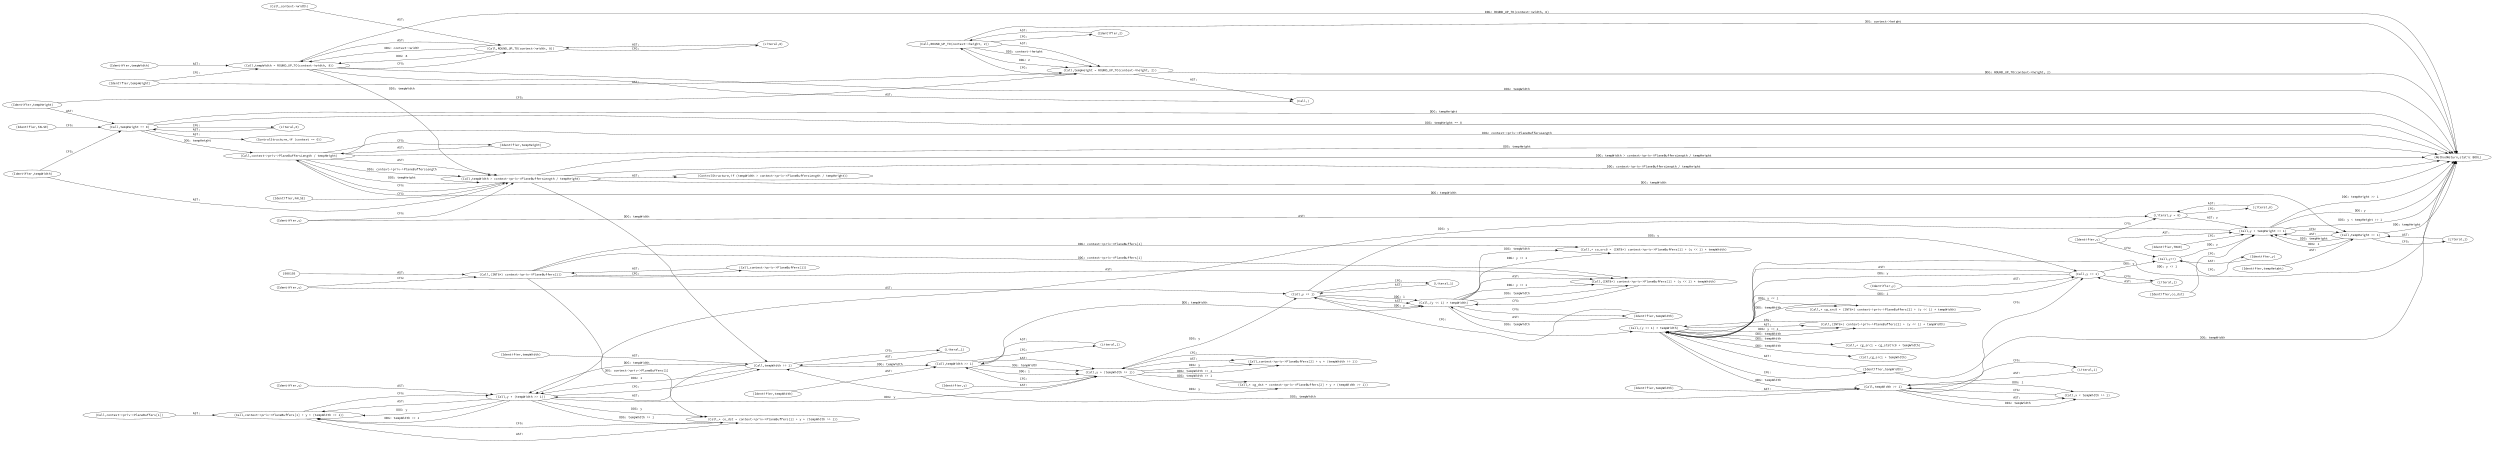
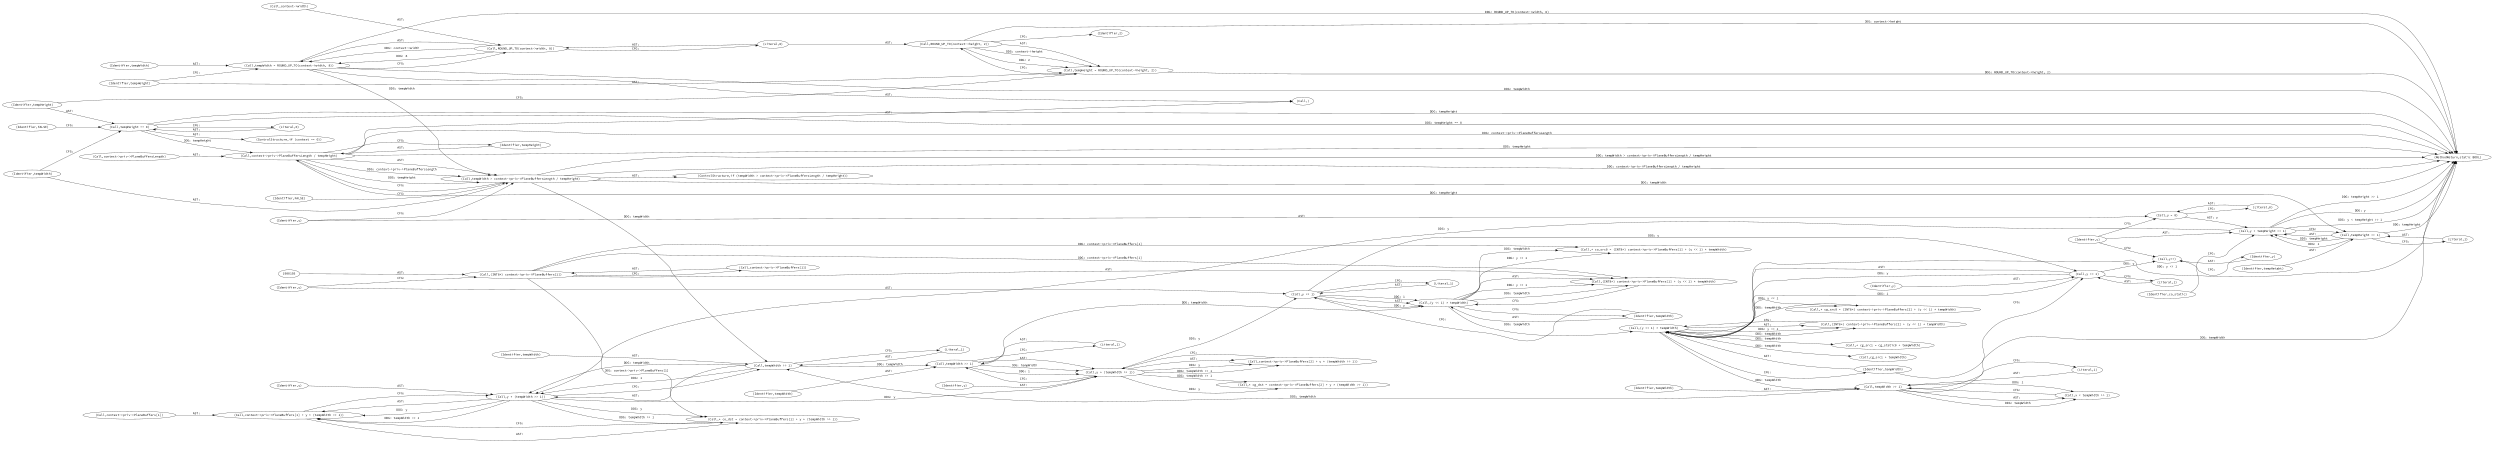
edge "(Identifier,2)" -> "(Call,ROUND_UP_TO(context->height, 2))": now "(Literal,8)" -> "(Call,ROUND_UP_TO(context->height, 2))"
edge "(Call,tempHeight = ROUND_UP_TO(context->height, 2))" -> "(Call,)": now "(Call,context->priv->PlaneBuffersLength / tempHeight)" -> "(Call,)"
node "(Call,context->priv->PlaneBuffersLength)": added
edge "(Call,context->priv->PlaneBuffersLength / tempHeight)" -> "(Call,tempHeight >> 1)": label "DDG: tempWidth" -> "DDG: tempHeight"
node "(Literal,y = 0)": label "(Literal,y = 0)" -> "(Call,y = 0)"
node "(Identifier,TRUE)": removed
edge "(Call,y++)" -> "(Call,y < tempHeight >> 1)": removed, label "DDG: y"
node "(Identifier,co_dst)": label "(Identifier,co_dst)" -> "(Identifier,co_static)"
